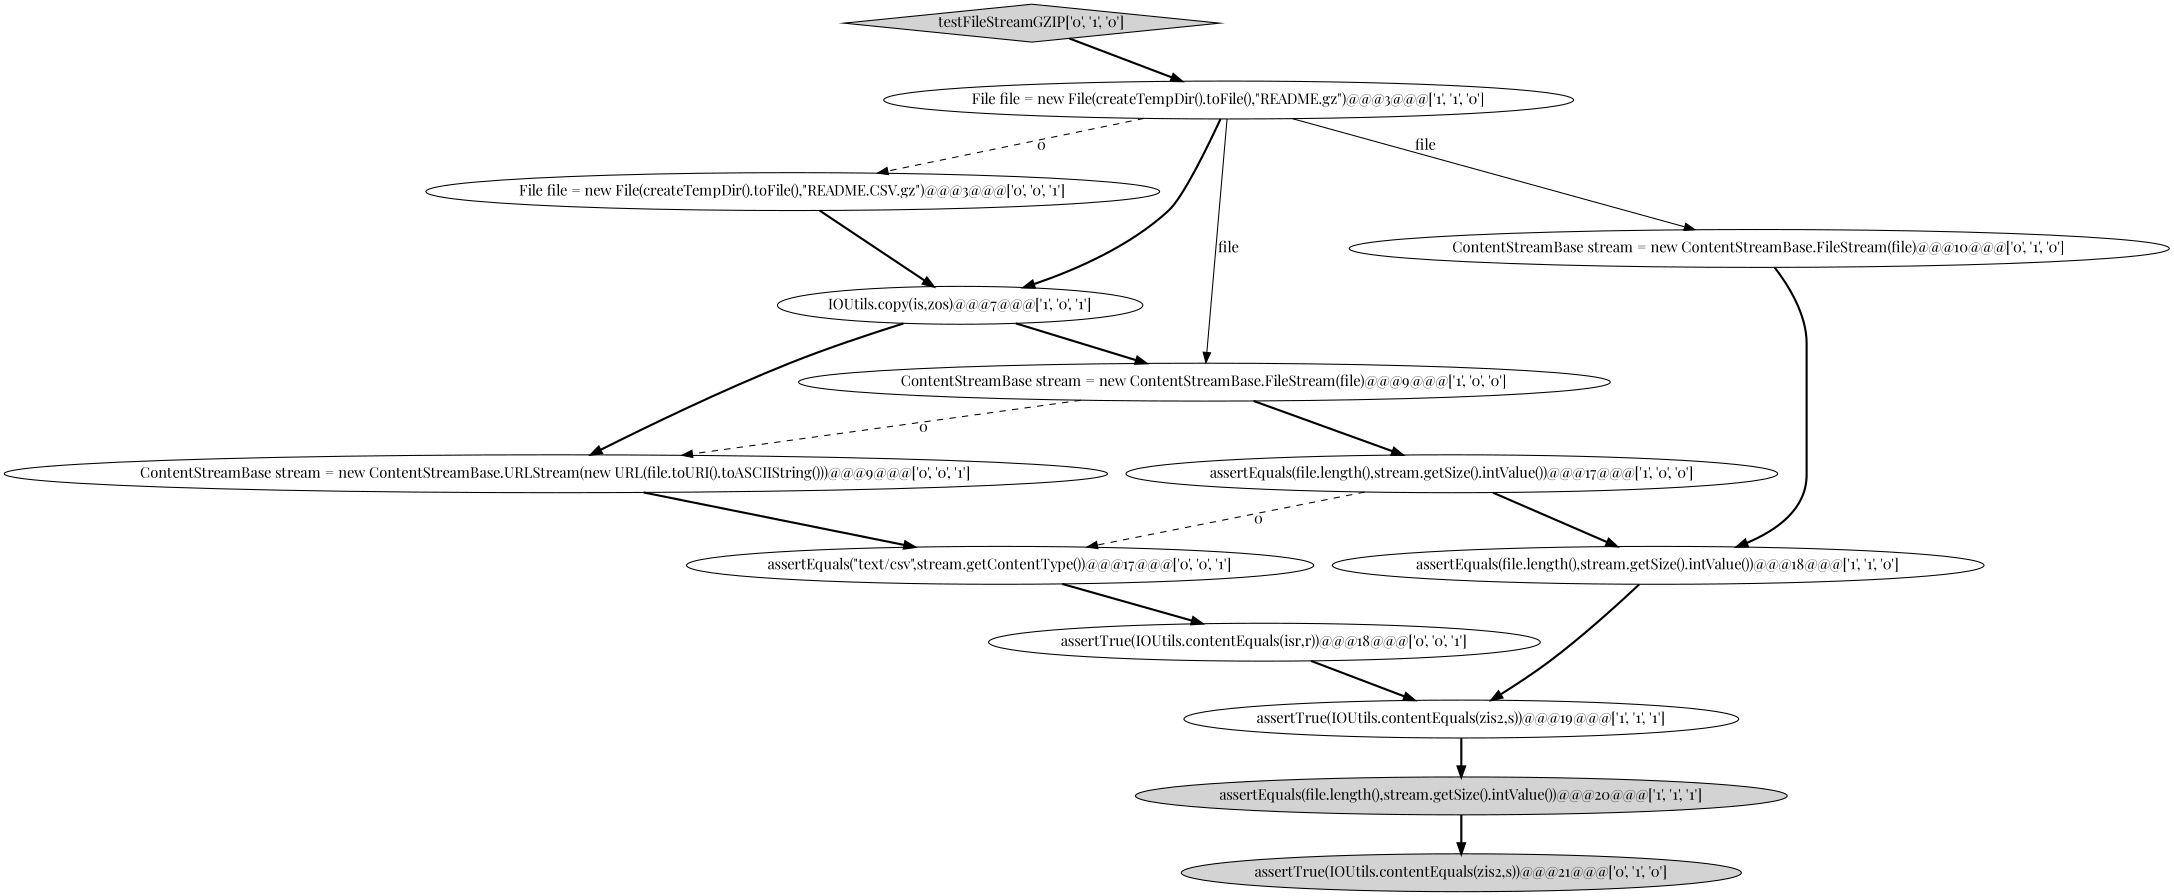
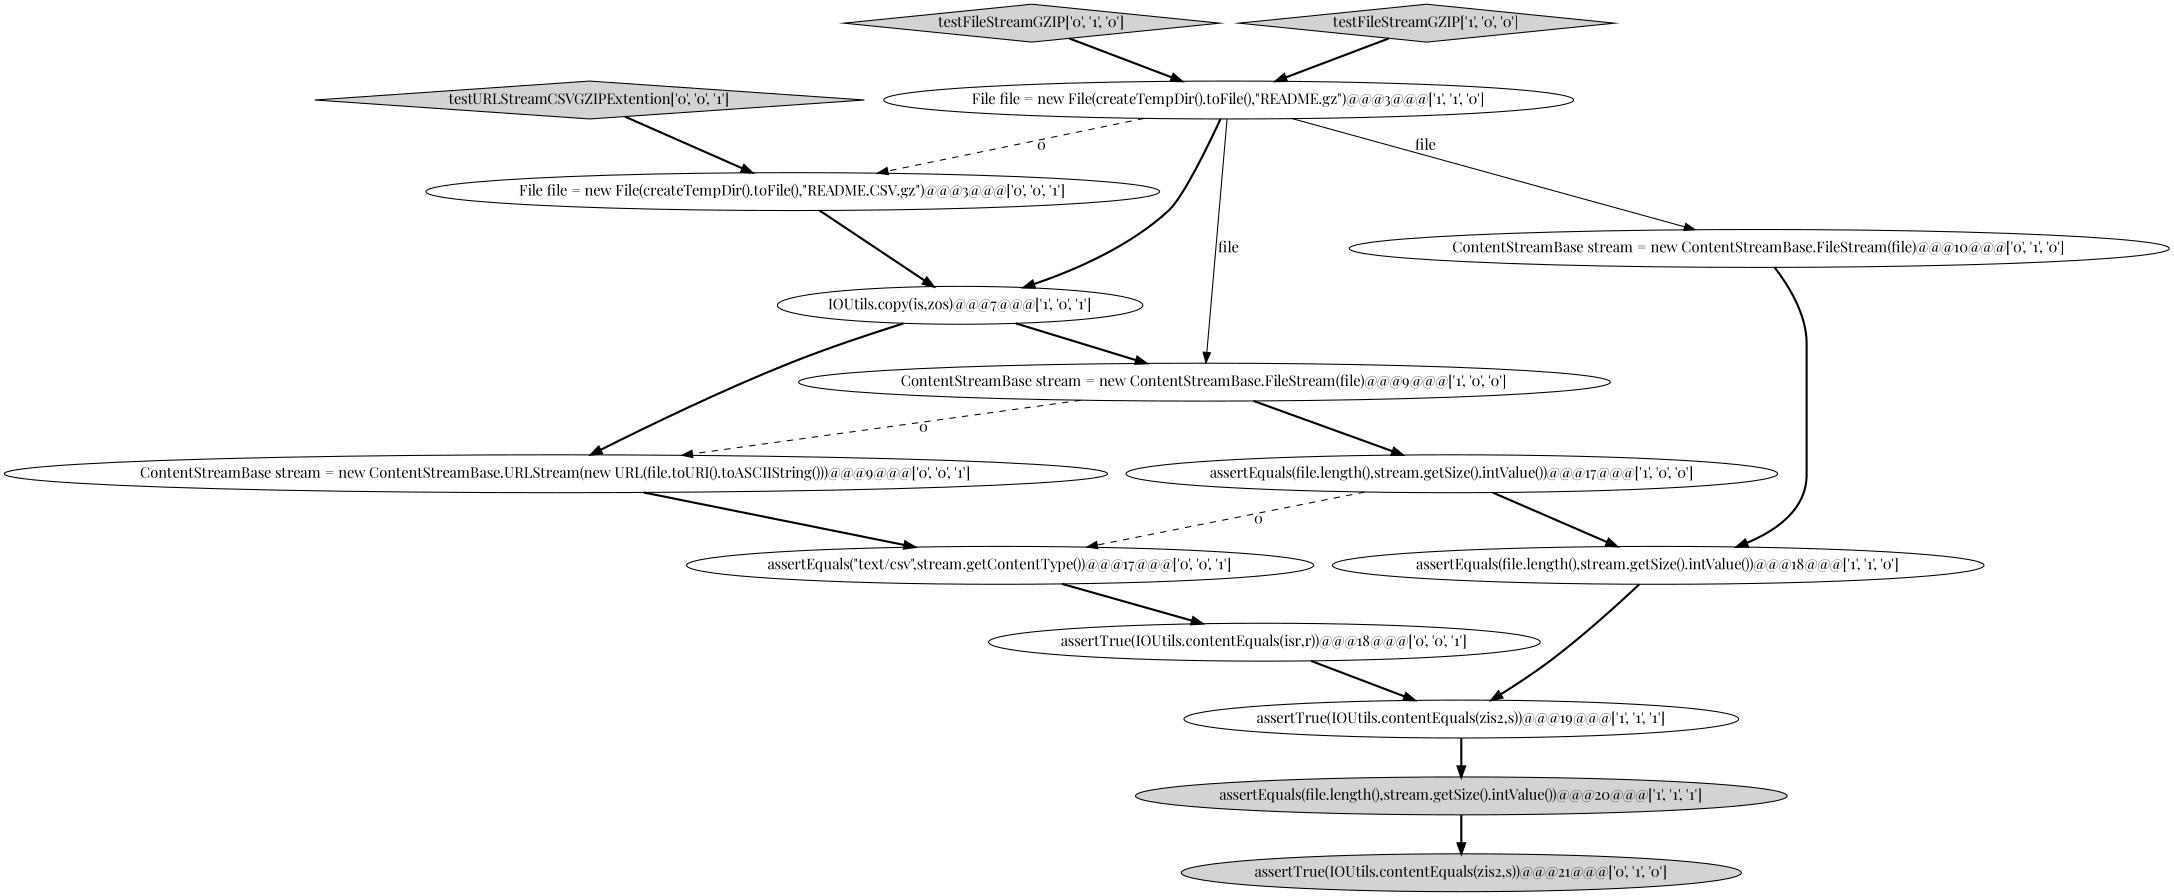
node "testFileStreamGZIP['1', '0', '0']": added
node "testURLStreamCSVGZIPExtention['0', '0', '1']": added
